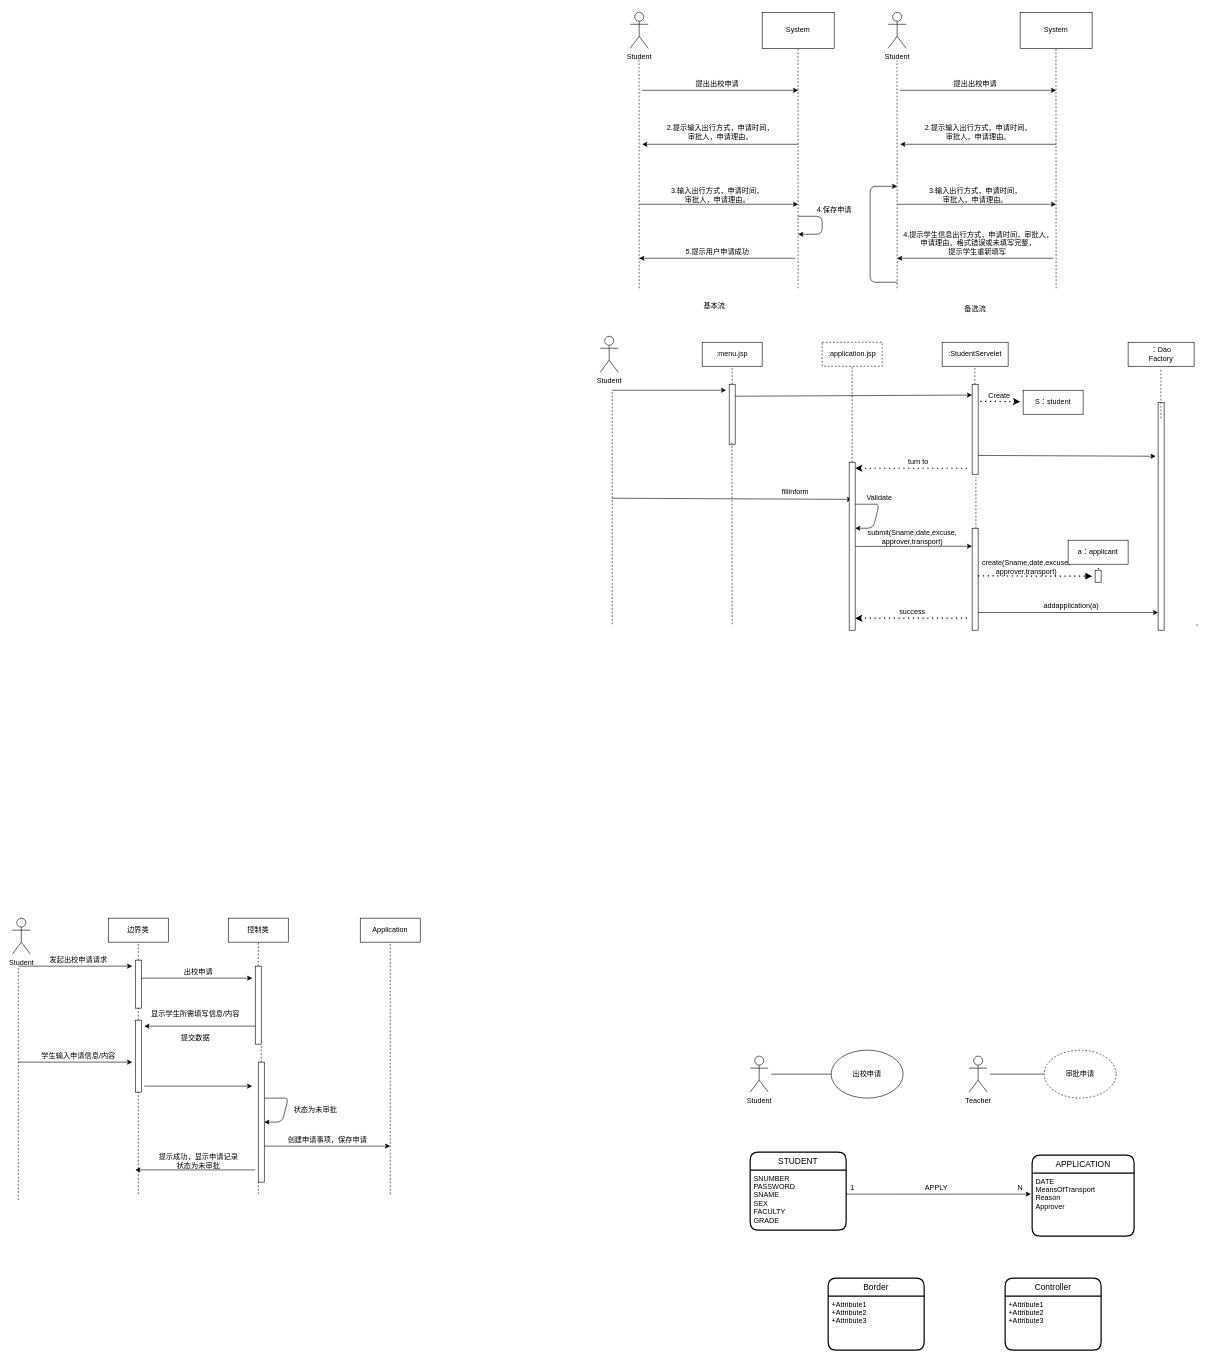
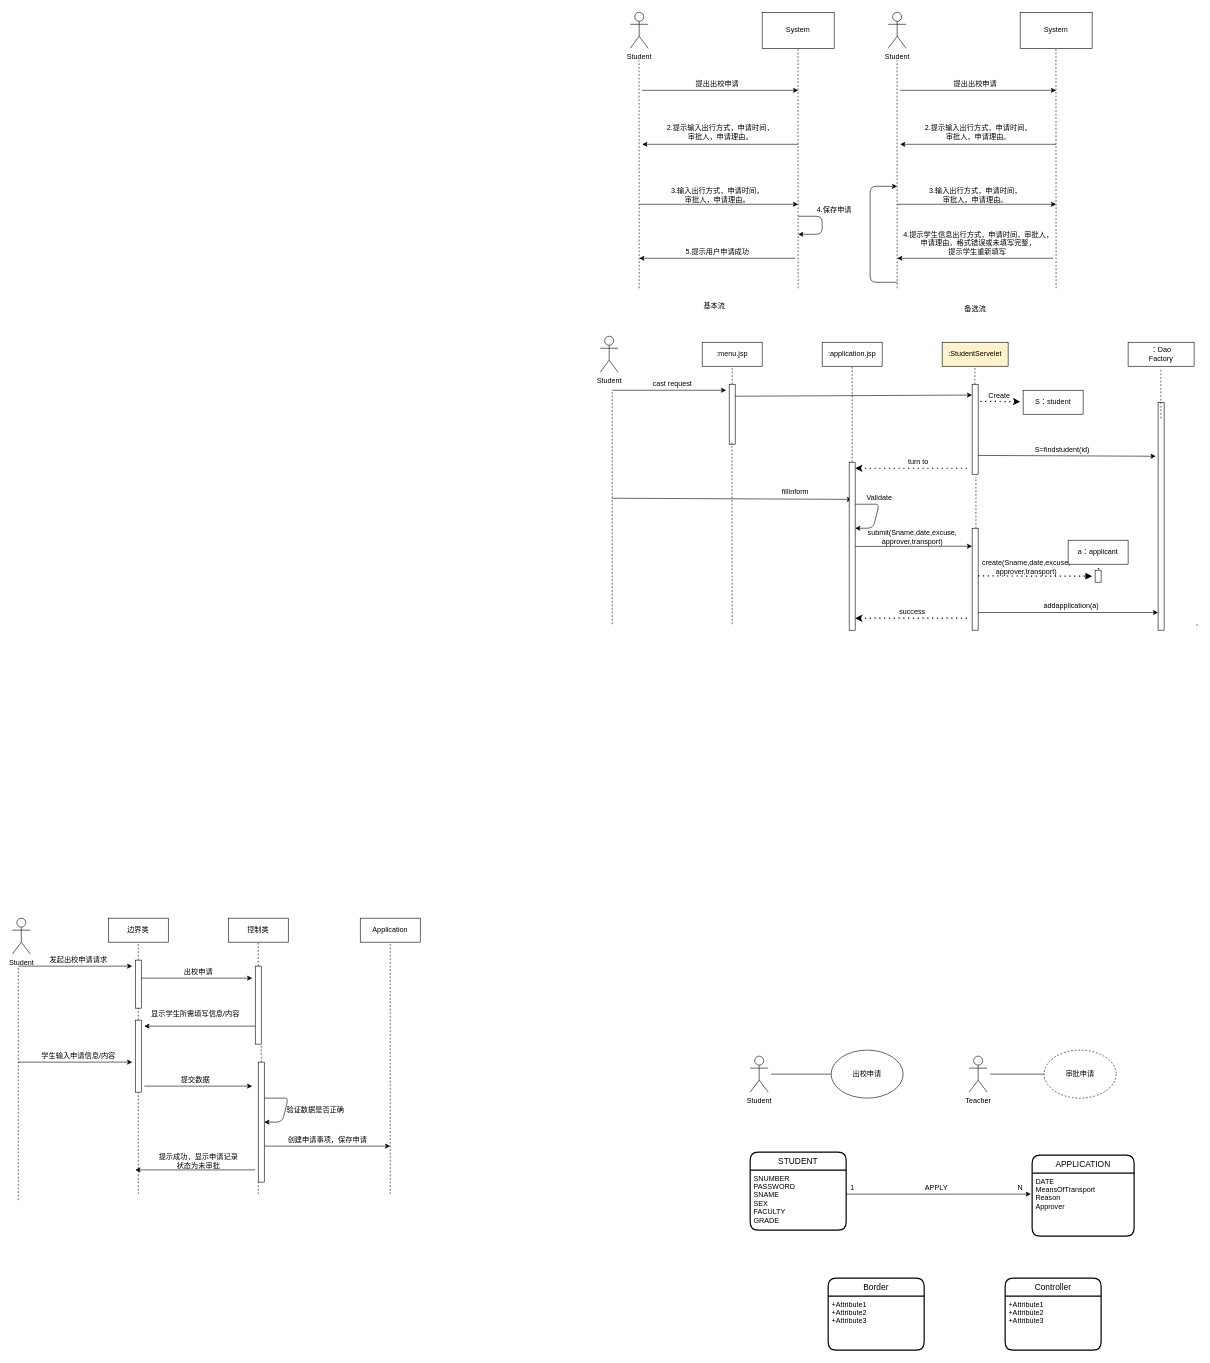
node ":application.jsp": style dashed -> solid
node ":StudentServelet": fillcolor #ffffff -> #fff2cc
node "cast request": added
node "S=findstudent(id)": added
node "提交数据": moved (195, 1038) -> (195, 1080)
node "状态为未审批": label "状态为未审批" -> "验证数据是否正确"
